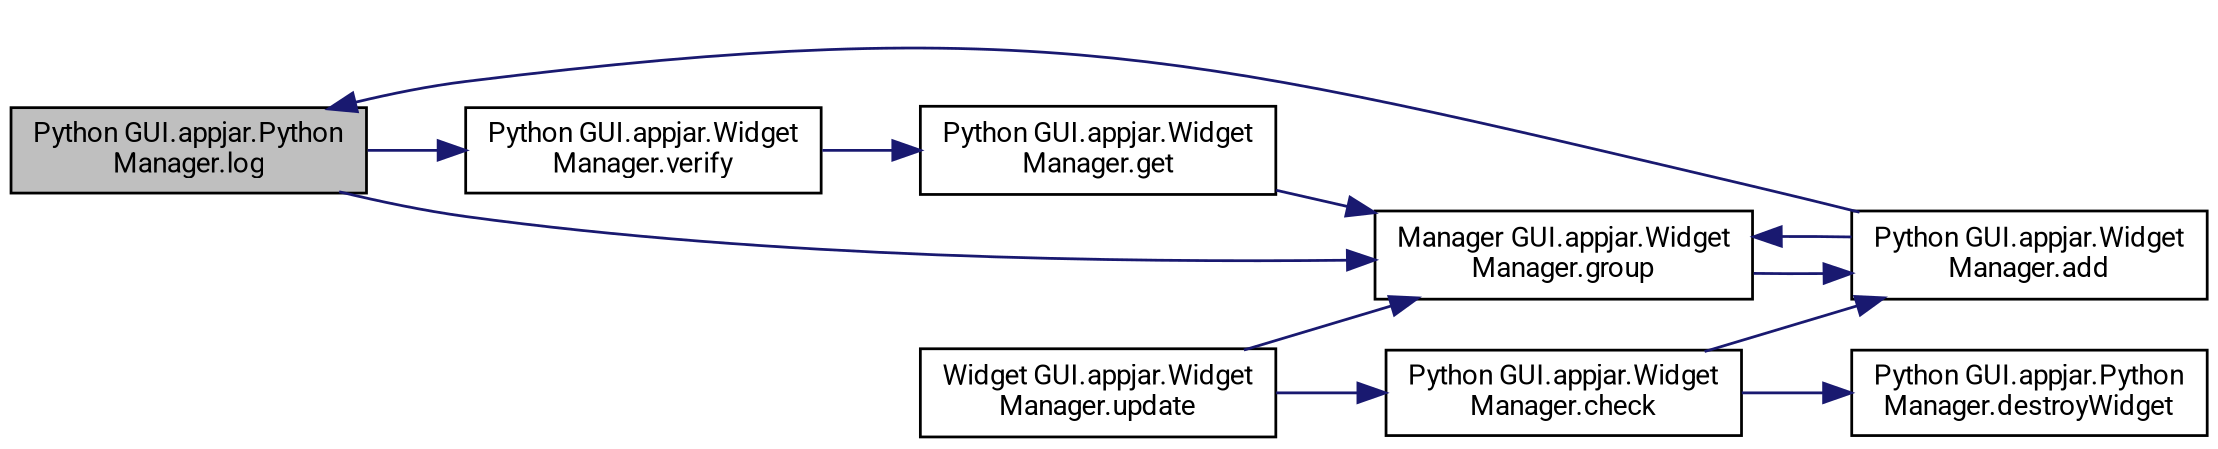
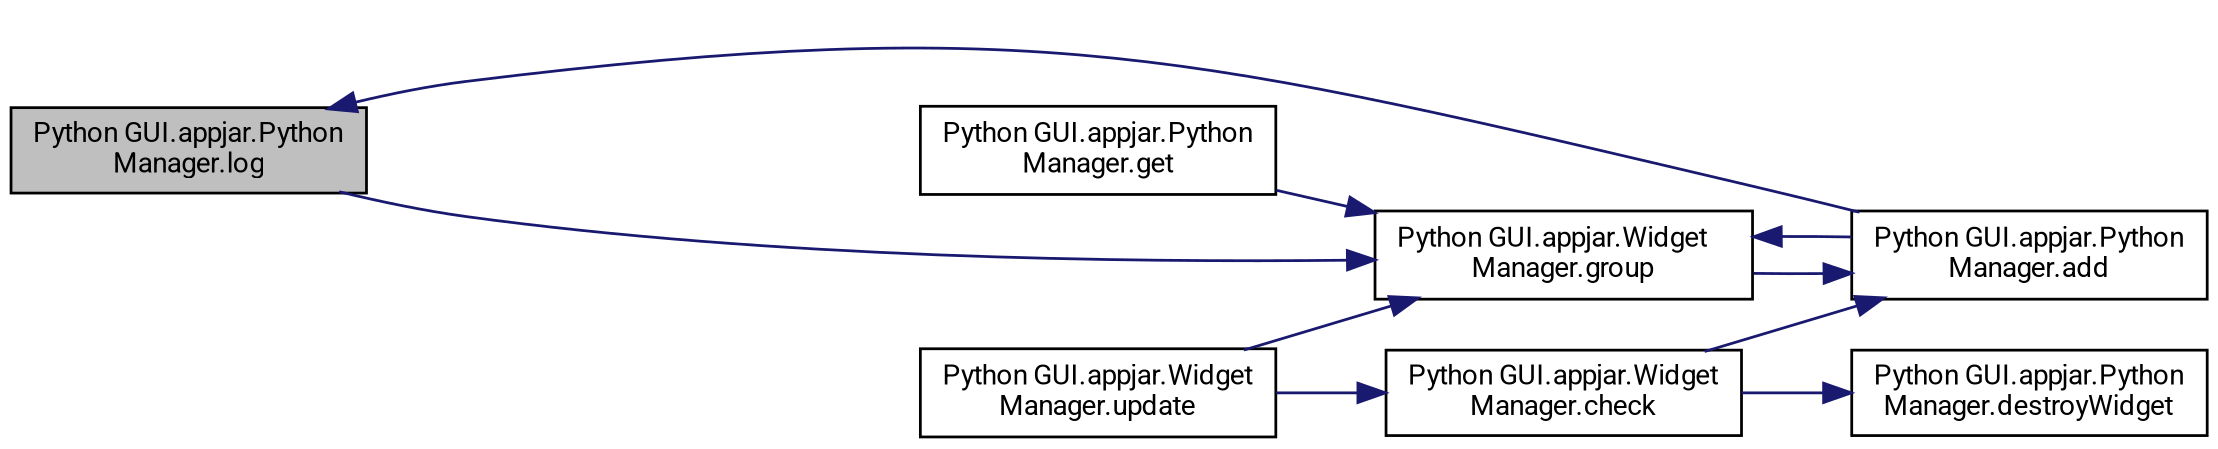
node "Python GUI.appjar.Widget Manager.verify": removed
node "Python GUI.appjar.Widget Manager.get": label "Python GUI.appjar.Widget Manager.get" -> "Python GUI.appjar.Python Manager.get"
node "Manager GUI.appjar.Widget Manager.group": label "Manager GUI.appjar.Widget Manager.group" -> "Python GUI.appjar.Widget Manager.group"
node "Python GUI.appjar.Widget Manager.add": label "Python GUI.appjar.Widget Manager.add" -> "Python GUI.appjar.Python Manager.add"
node "Widget GUI.appjar.Widget Manager.update": label "Widget GUI.appjar.Widget Manager.update" -> "Python GUI.appjar.Widget Manager.update"
